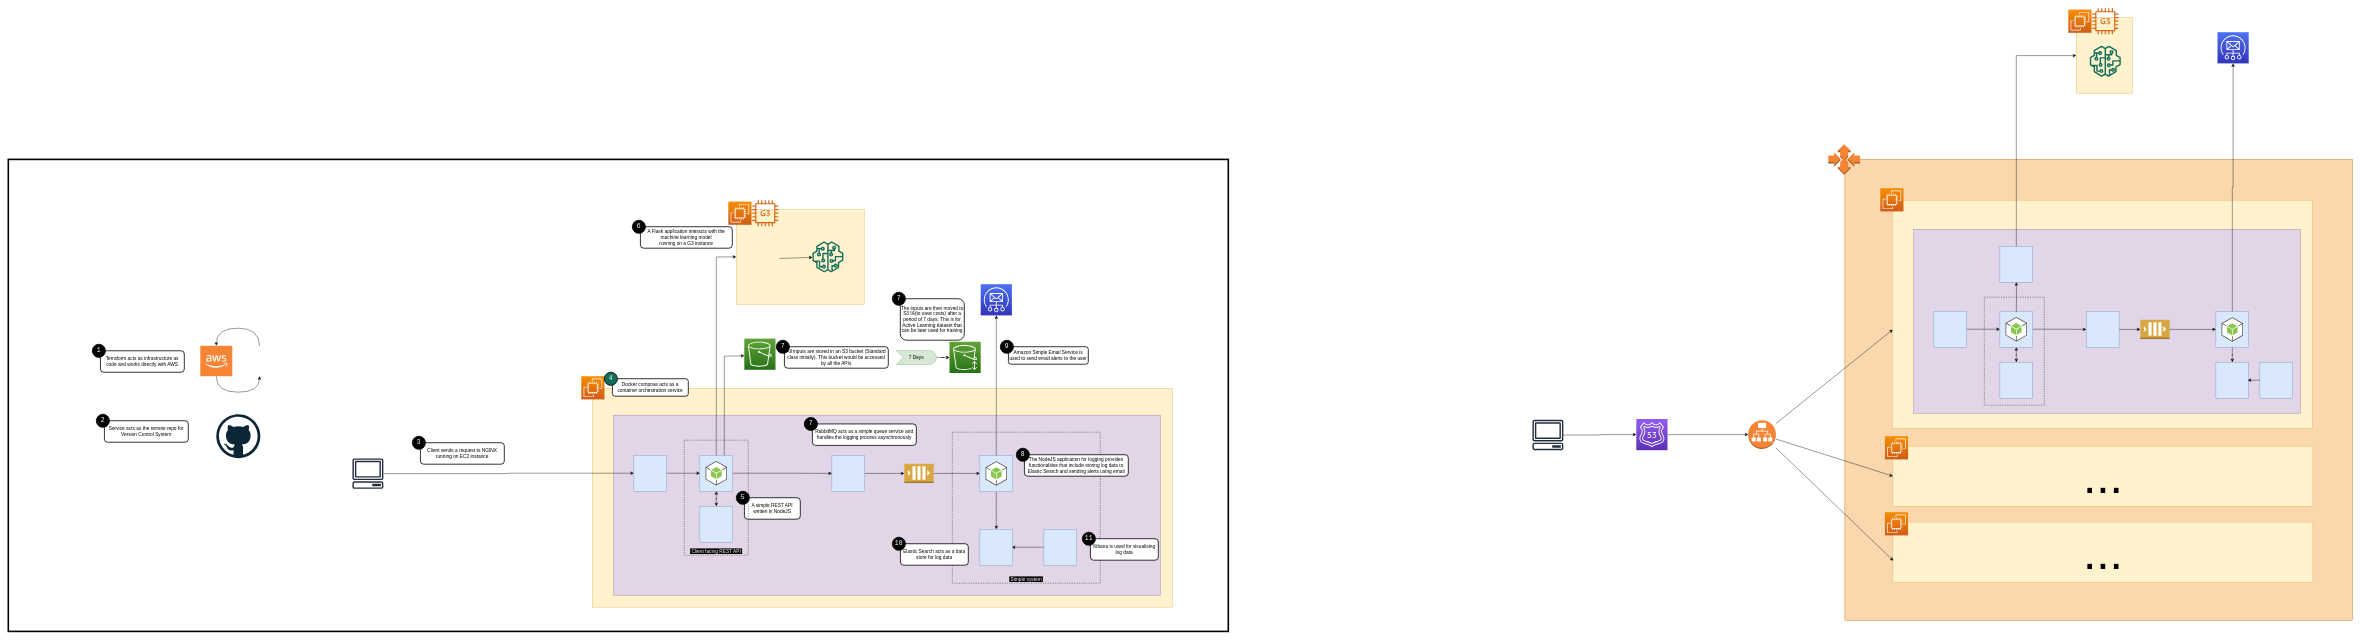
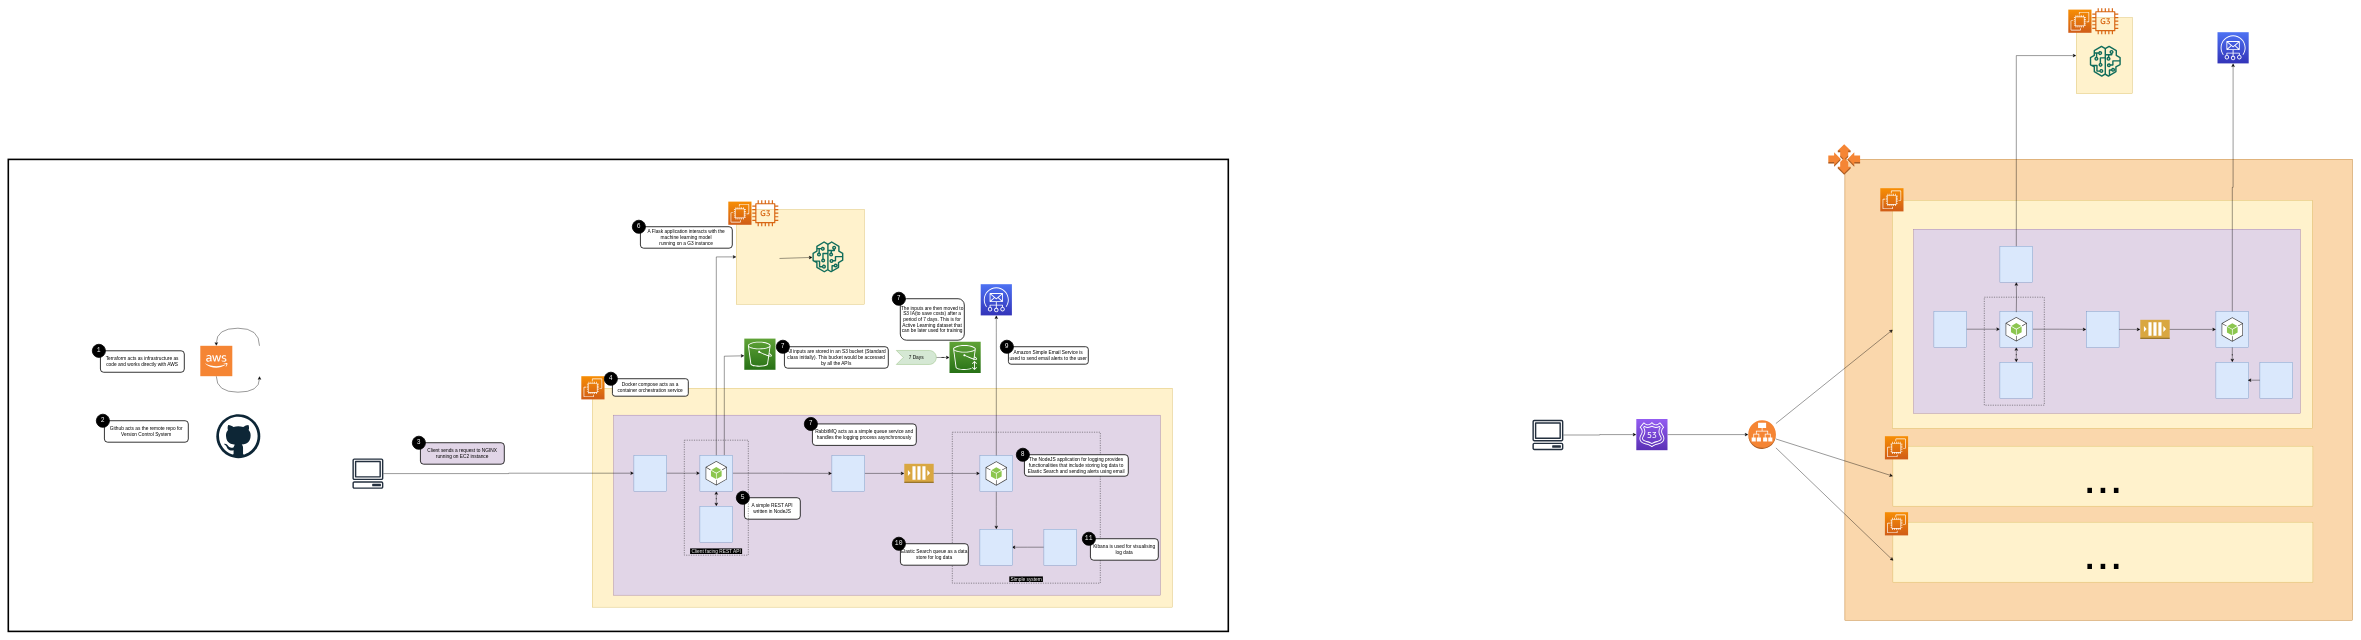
node "4": fillcolor #116d5b -> #000000
node "Service acts as the remote repo for Version Control System": label "Service acts as the remote repo for Version Control System" -> "Github acts as the remote repo for Version Control System"
node "Client sends a request to NGINX running on EC2 instance": fillcolor #ffffff -> #e1d5e7
node "Elastic Search acts as a data store for log data": label "Elastic Search acts as a data store for log data" -> "Elastic Search queue as a data store for log data"
